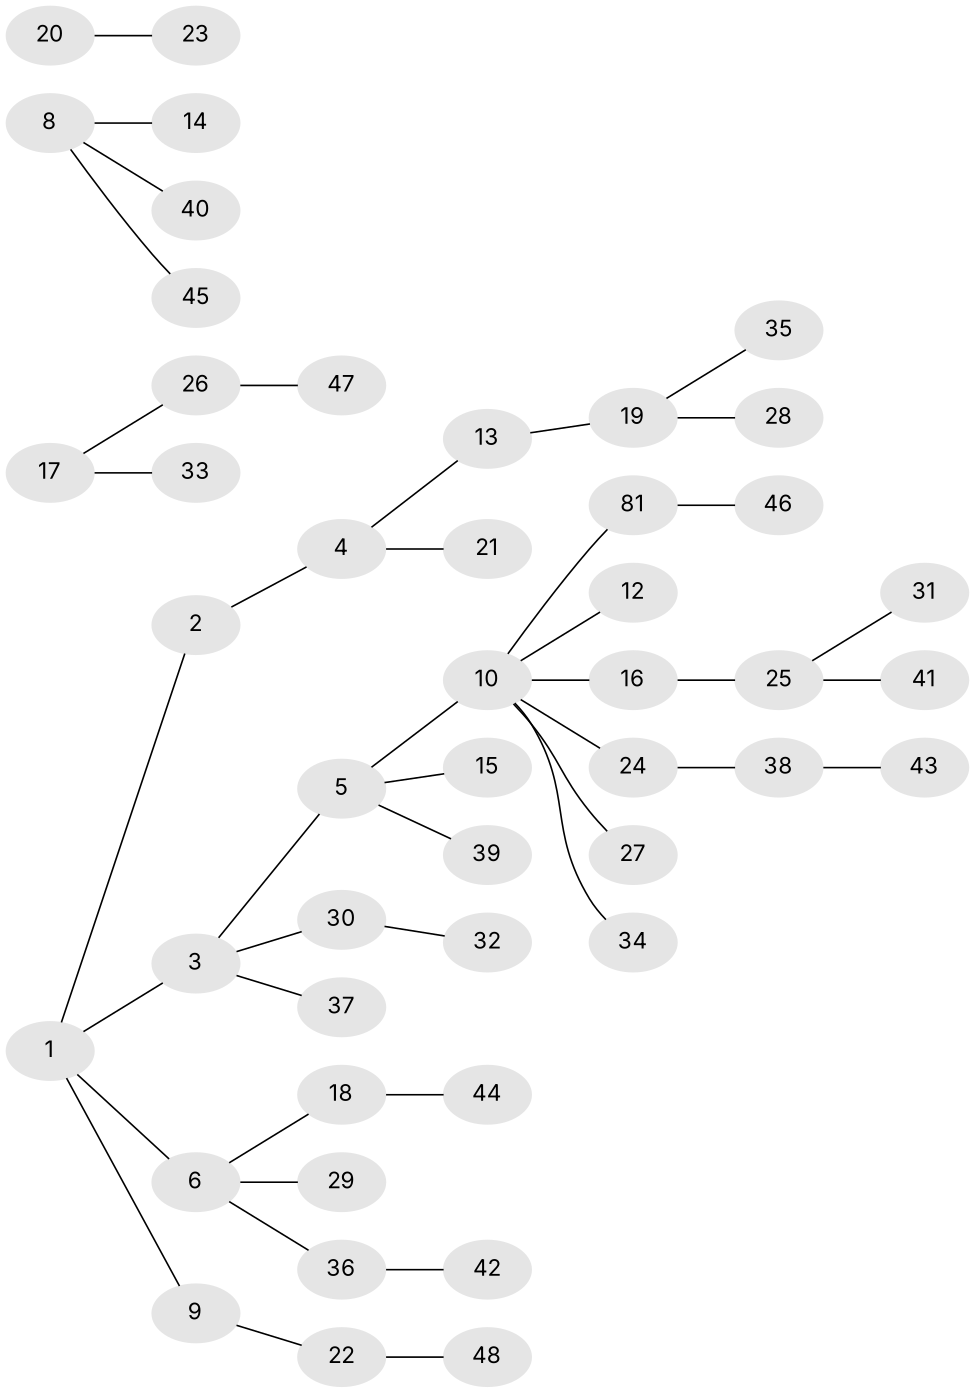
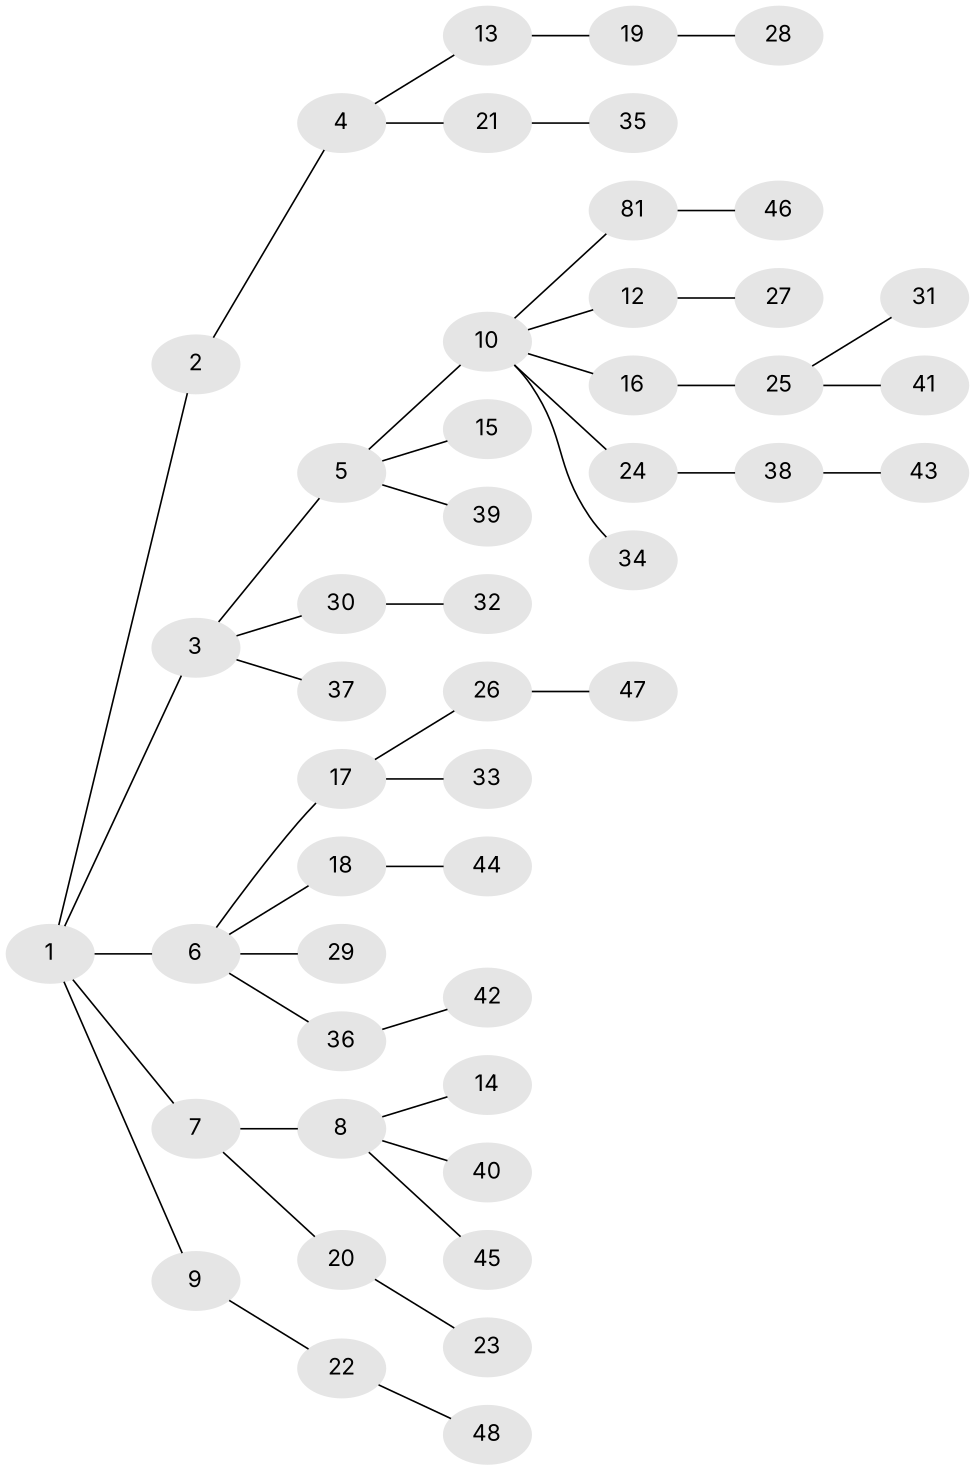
edge "35" -- "19": now "35" -- "21"
edge "10" -- "27": now "12" -- "27"
edge "17" -- "6": added
node "7": added
